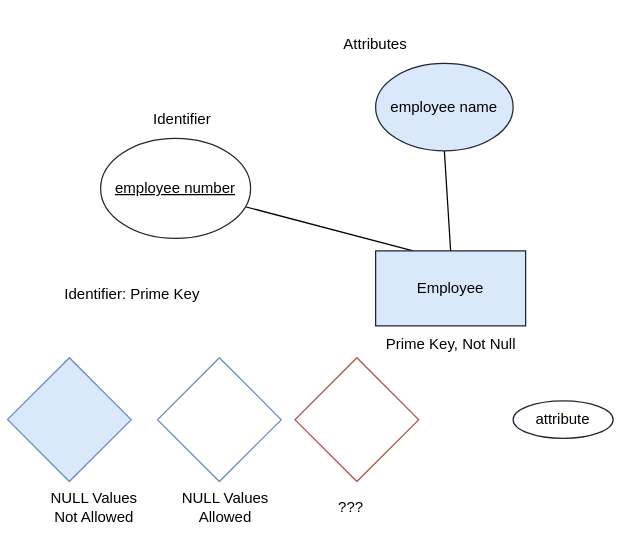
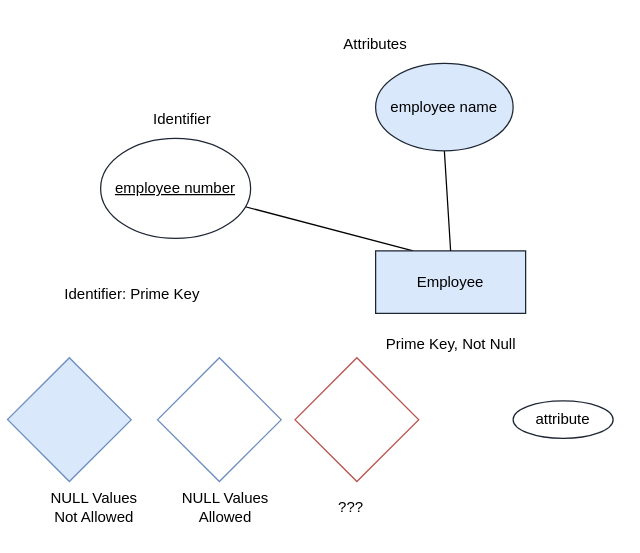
node "Employee": size 150x75 -> 150x63
